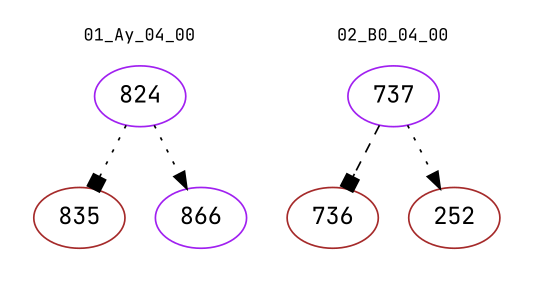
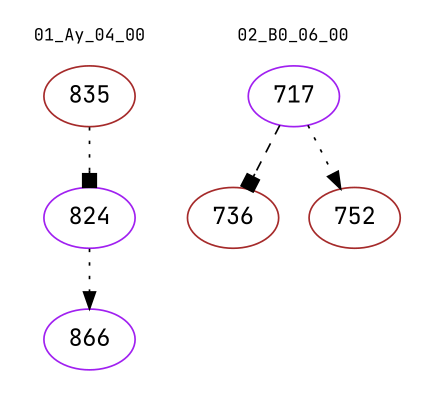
cluster "02_B0_04_00": label "02_B0_04_00" -> "02_B0_06_00"
node "737": label "737" -> "717"
edge "824" -> "835": reversed
node "252": label "252" -> "752"
